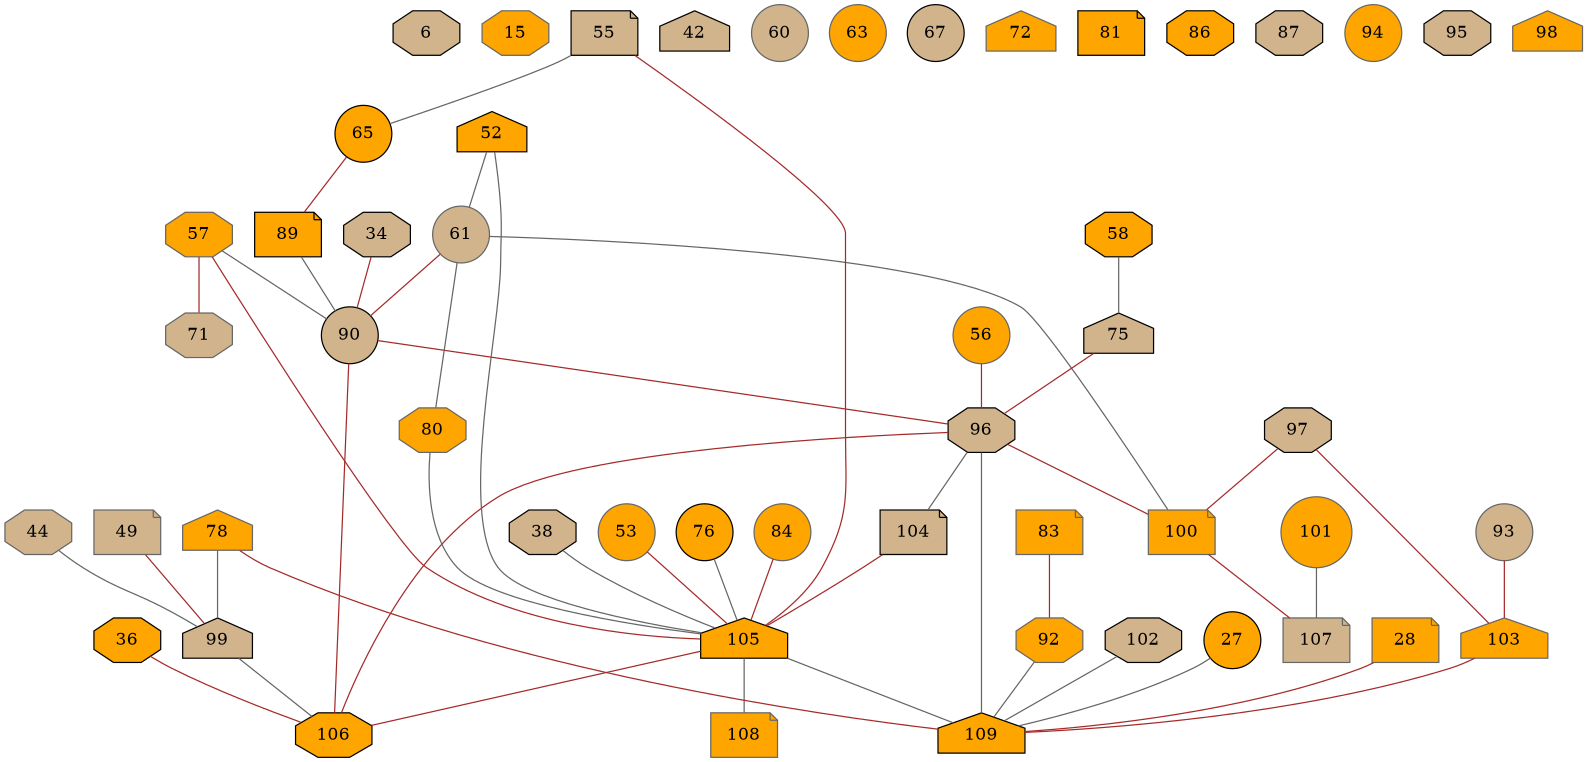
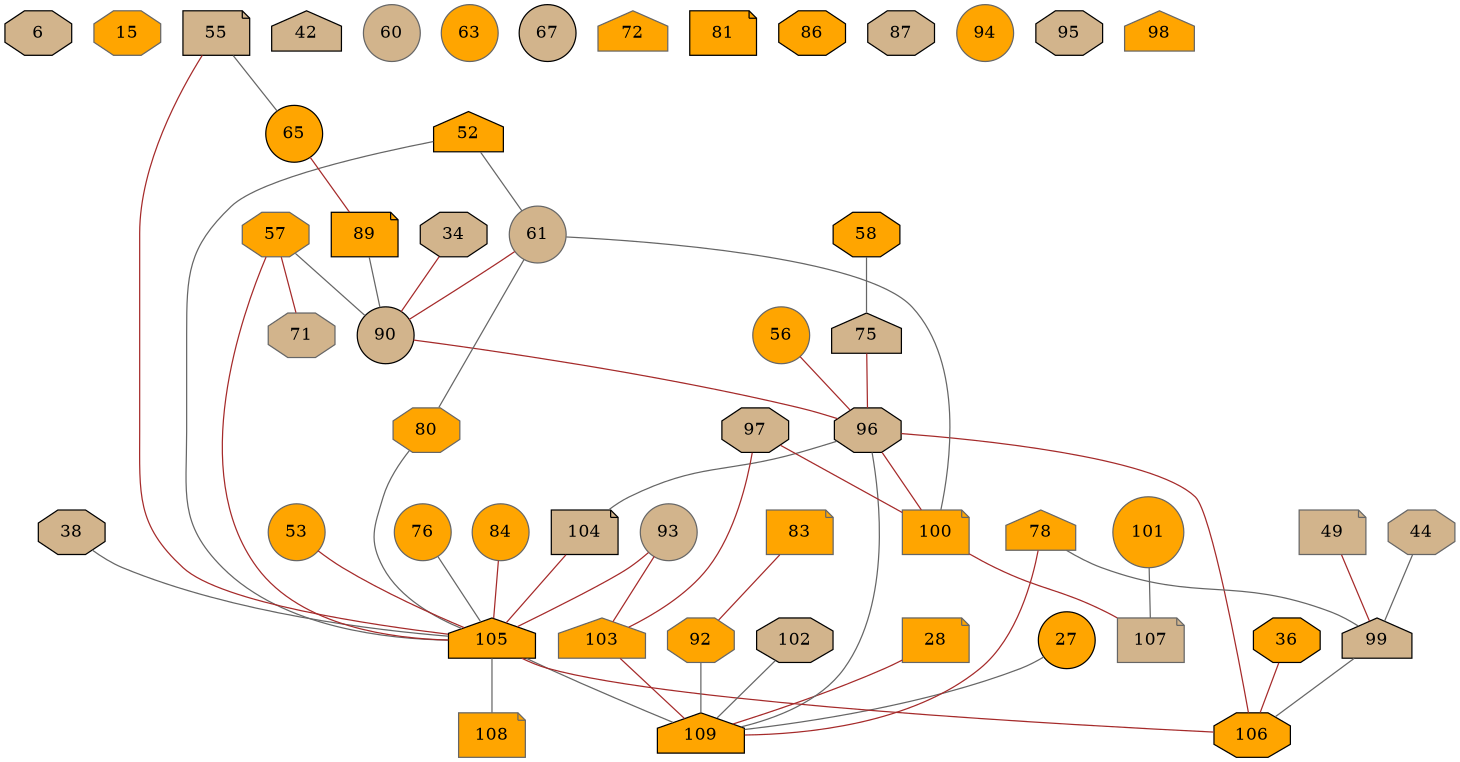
node "76": color black -> gray40
edge "90" -- "106": removed
edge "93" -- "105": added
